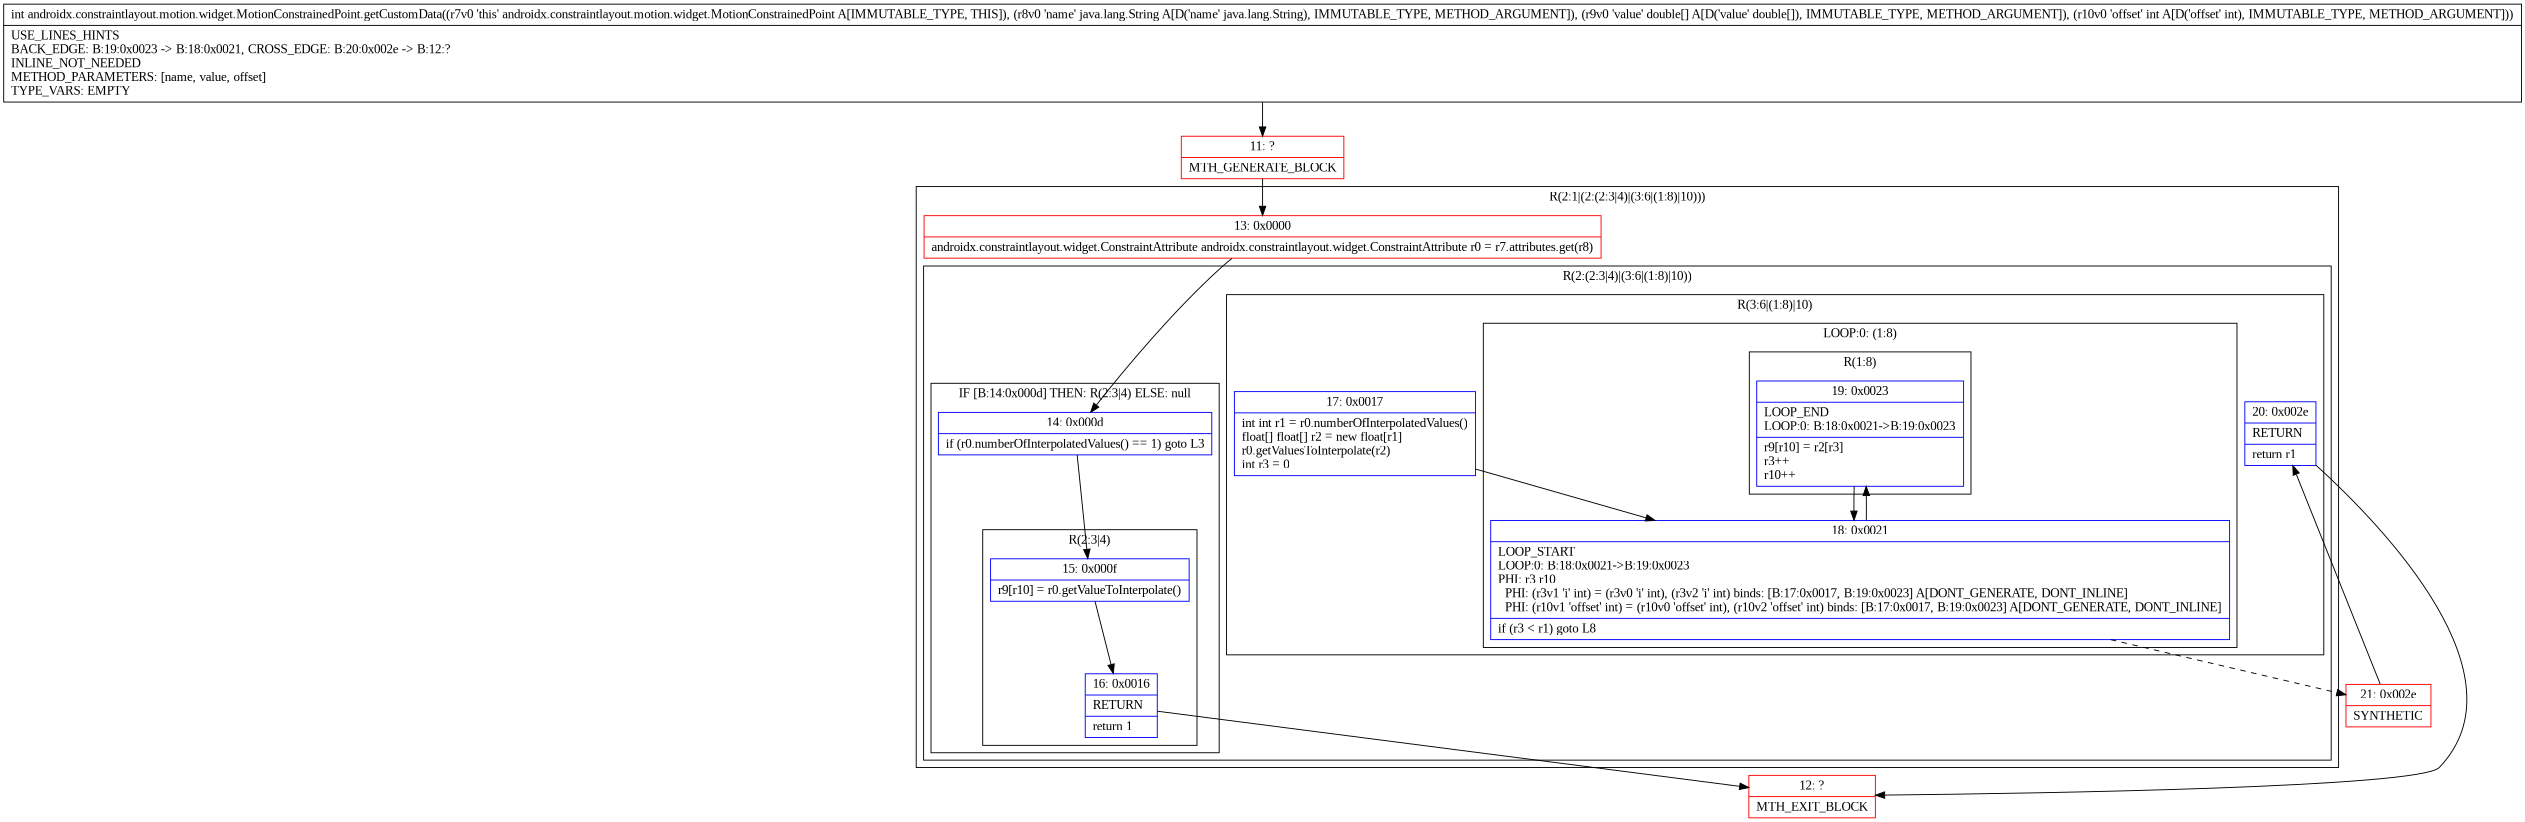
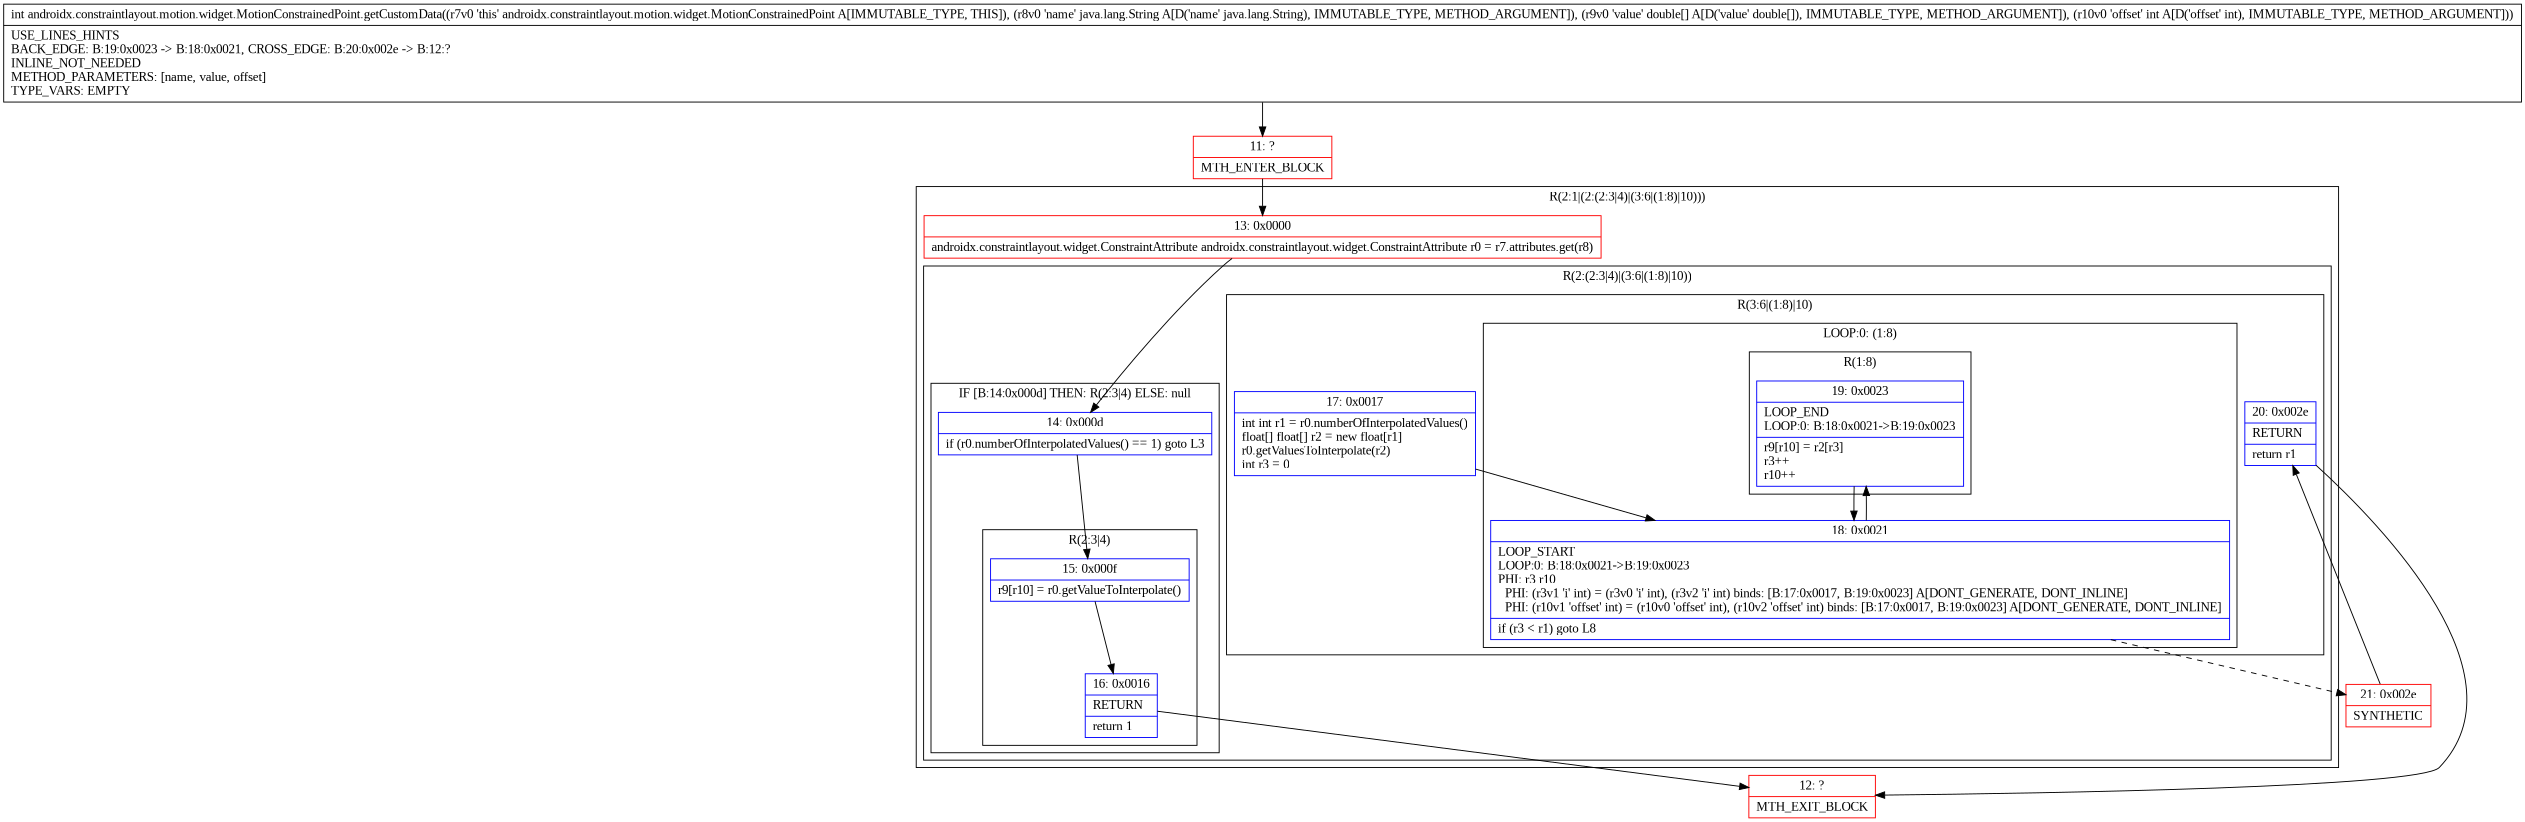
node "11: ?": text "MTH_GENERATE_BLOCK" -> "MTH_ENTER_BLOCK"
